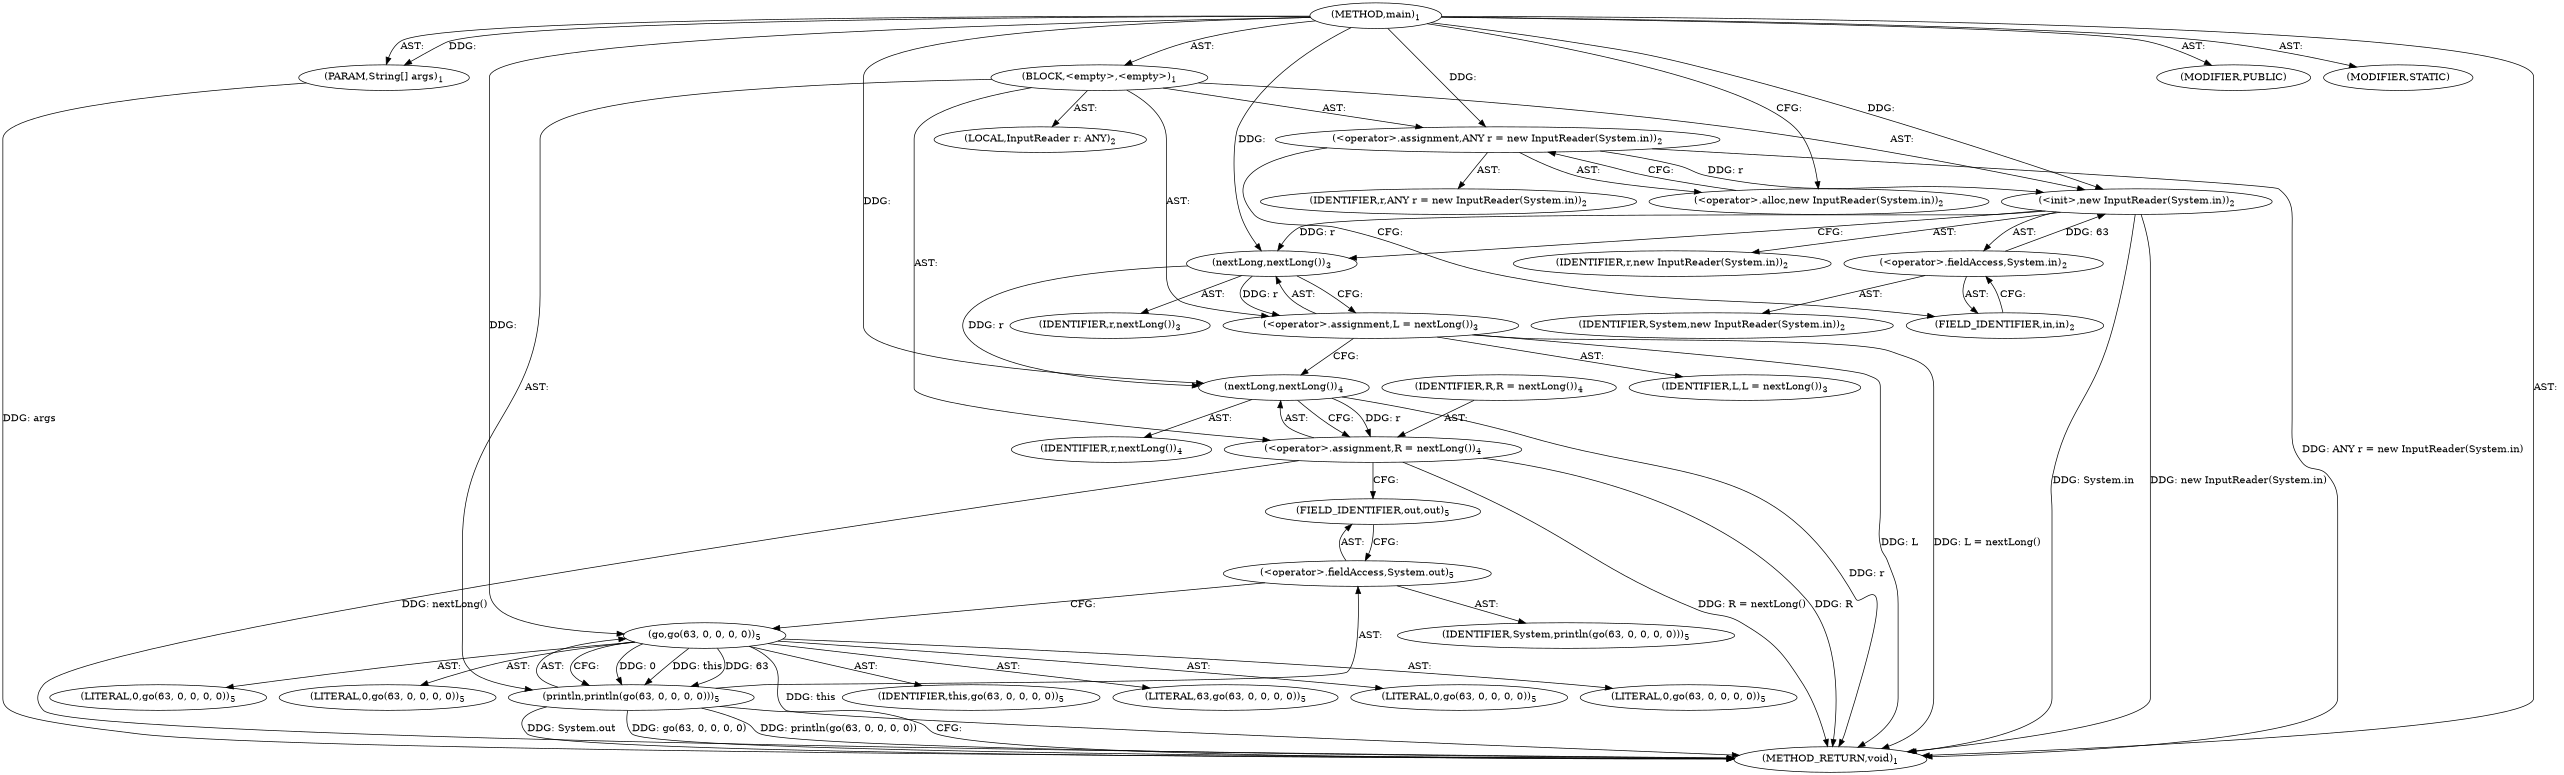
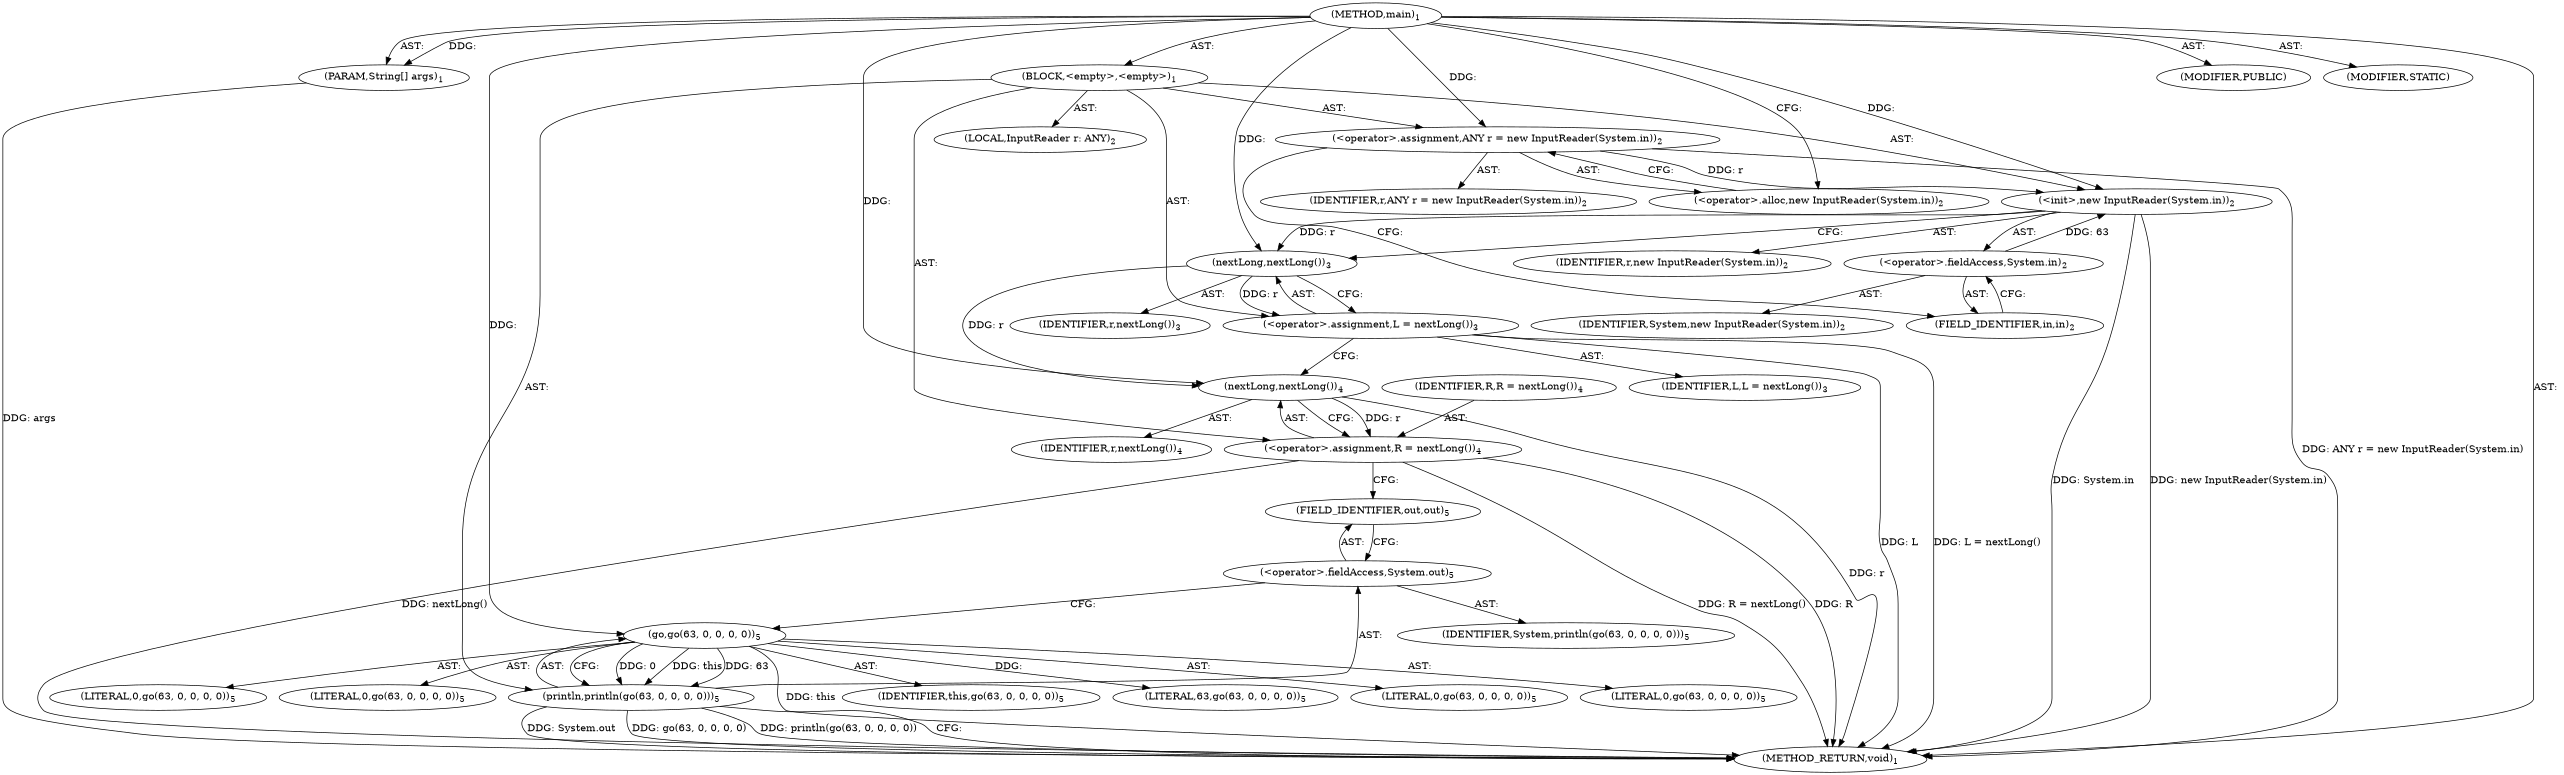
edge "(go,go(63, 0, 0, 0, 0))" -> "(LITERAL,63,go(63, 0, 0, 0, 0))": label "AST: " -> "DDG: "
